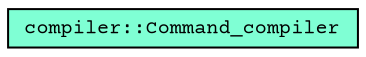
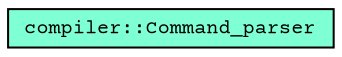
node "compiler::Command_compiler": label "compiler::Command_compiler" -> "compiler::Command_parser"
